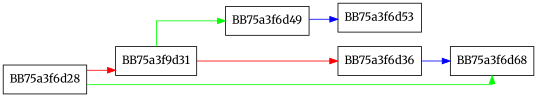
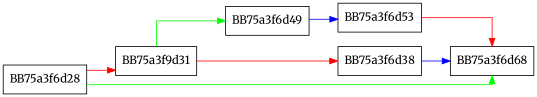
edge "BB75a3f6d53" -> "BB75a3f6d68": added
node "BB75a3f6d36": label "BB75a3f6d36" -> "BB75a3f6d38"
